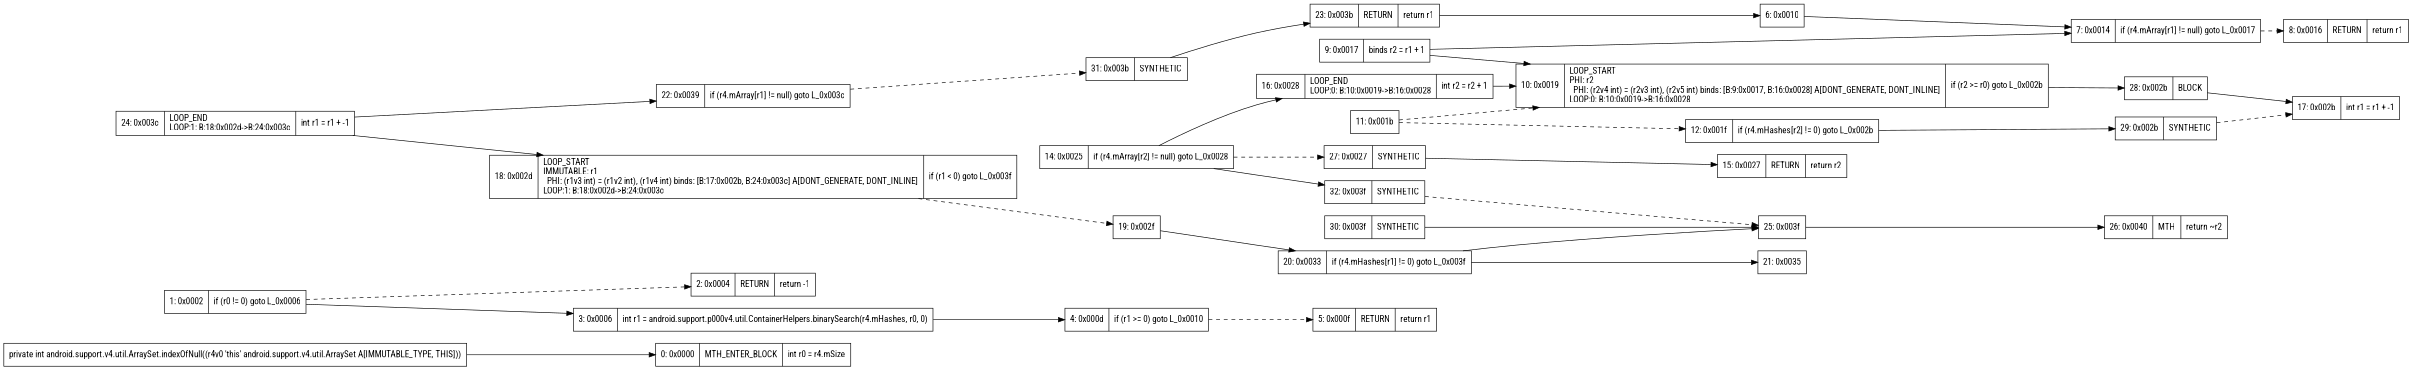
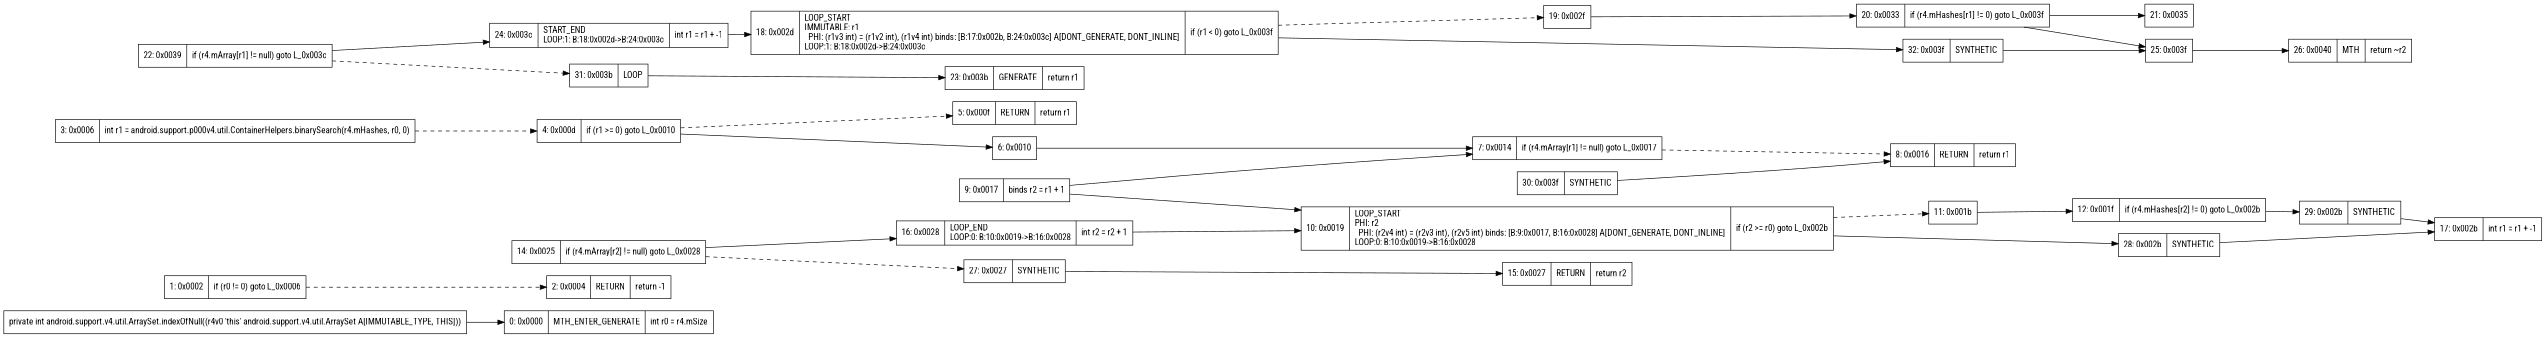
node "23: 0x003b": text "RETURN" -> "GENERATE"
edge "23: 0x003b" -> "6: 0x0010": now "4: 0x000d" -> "6: 0x0010"
node "31: 0x003b": text "SYNTHETIC" -> "LOOP"
node "28: 0x002b": text "BLOCK" -> "SYNTHETIC"
edge "24: 0x003c" -> "22: 0x0039": reversed
edge "11: 0x001b" -> "10: 0x0019": reversed
node "24: 0x003c": text "LOOP_END" -> "START_END"
edge "29: 0x002b" -> "17: 0x002b": style dashed -> solid
edge "11: 0x001b" -> "12: 0x001f": style dashed -> solid
edge "14: 0x0025" -> "32: 0x003f": now "18: 0x002d" -> "32: 0x003f"
edge "32: 0x003f" -> "25: 0x003f": style dashed -> solid
edge "30: 0x003f" -> "25: 0x003f": now "30: 0x003f" -> "8: 0x0016"
edge "1: 0x0002" -> "3: 0x0006": removed
edge "3: 0x0006" -> "4: 0x000d": style solid -> dashed
node "0: 0x0000": text "MTH_ENTER_BLOCK" -> "MTH_ENTER_GENERATE"
